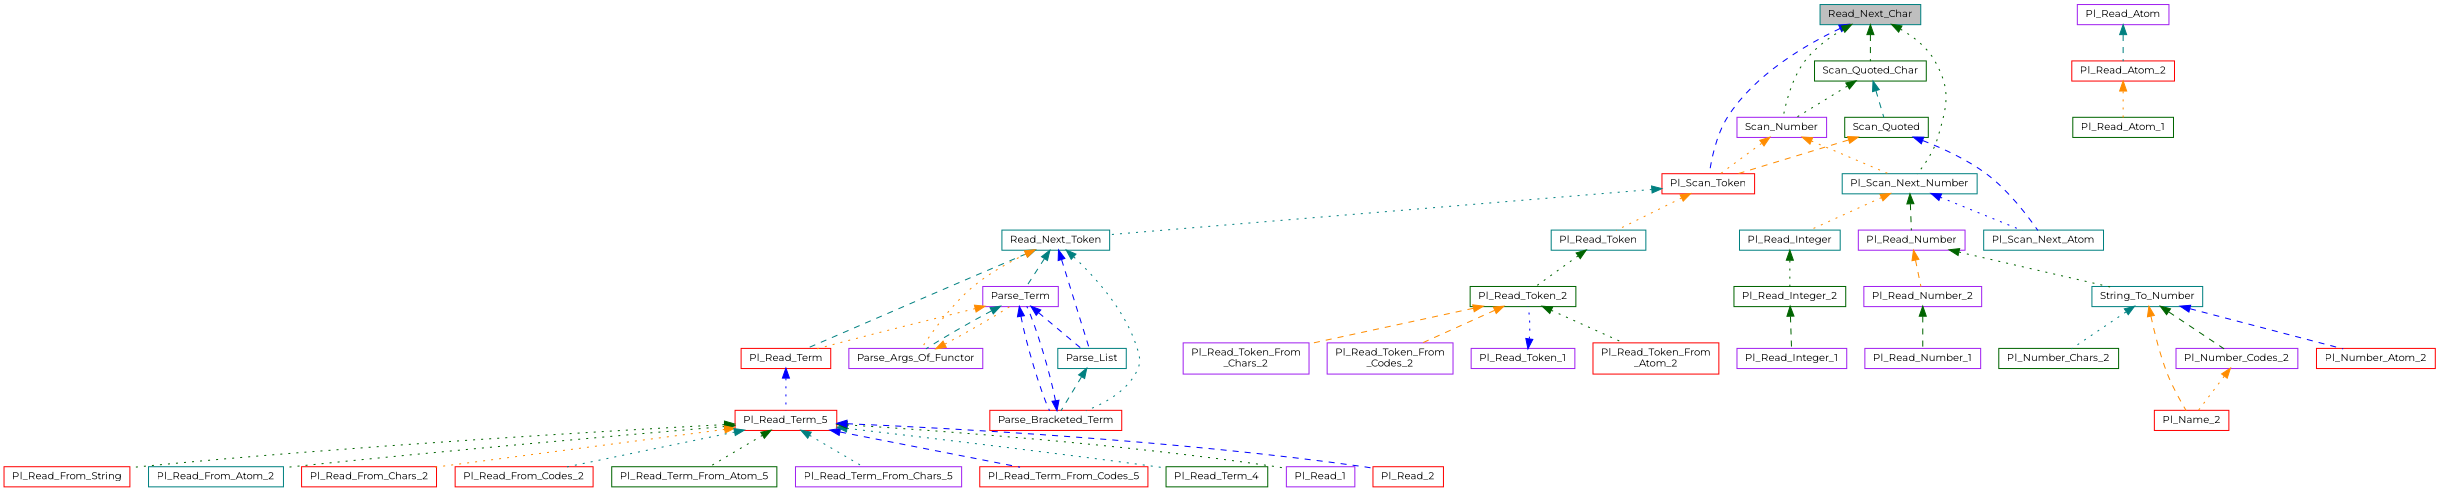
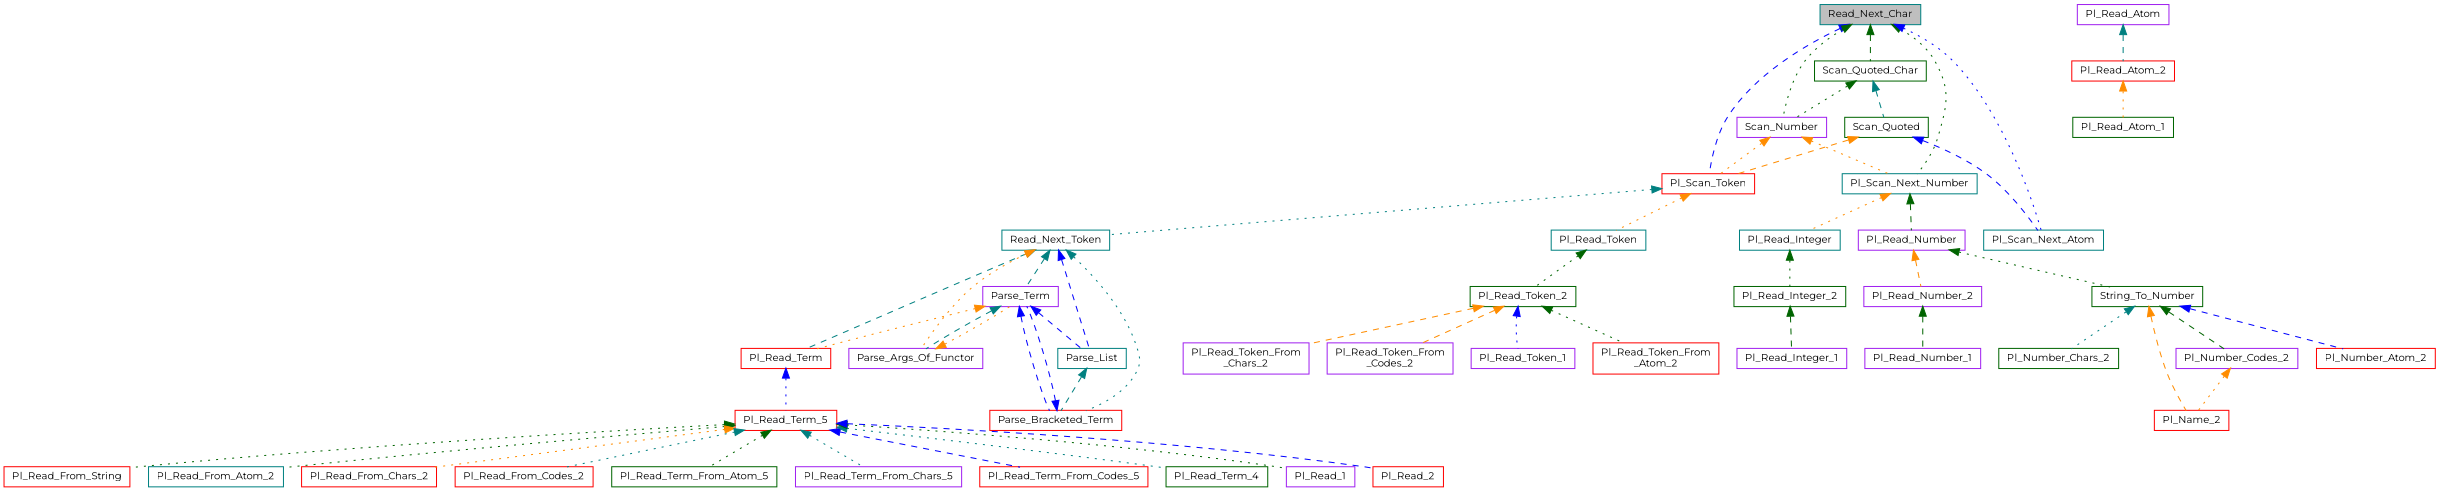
edge "Pl_Scan_Next_Atom" -> "Pl_Scan_Next_Number": now "Pl_Scan_Next_Atom" -> "Read_Next_Char"
node "String_To_Number": color teal -> darkgreen
edge "Pl_Read_Token_2" -> "Pl_Read_Token_1": reversed
